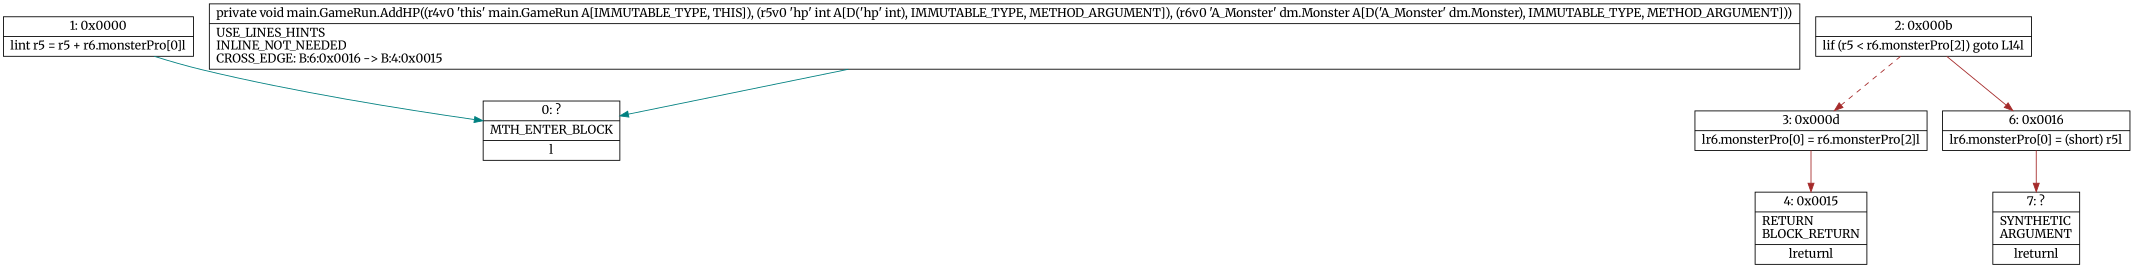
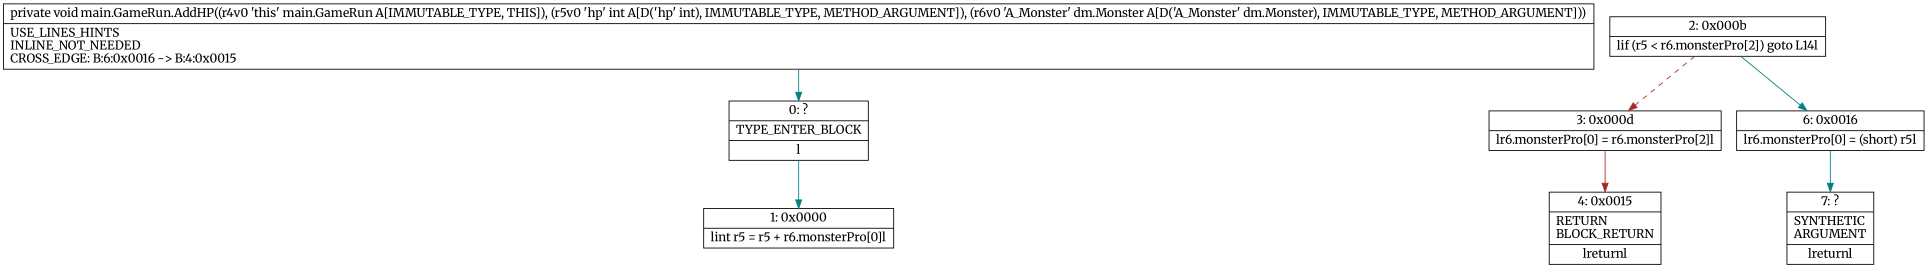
edge "2: 0x000b" -> "6: 0x0016": color brown -> teal
edge "1: 0x0000" -> "0: ?": reversed
node "0: ?": text "MTH_ENTER_BLOCK" -> "TYPE_ENTER_BLOCK"
edge "6: 0x0016" -> "7: ?": color brown -> teal
